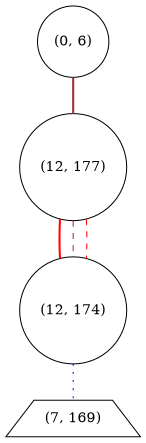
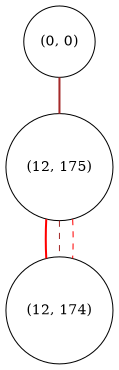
node "(0, 6)": label "(0, 6)" -> "(0, 0)"
node "(12, 177)": label "(12, 177)" -> "(12, 175)"
node "(7, 169)": removed
